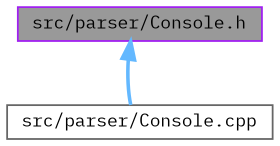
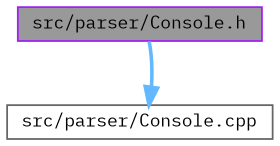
edge "src/parser/Console.cpp" -> "src/parser/Console.h": reversed
